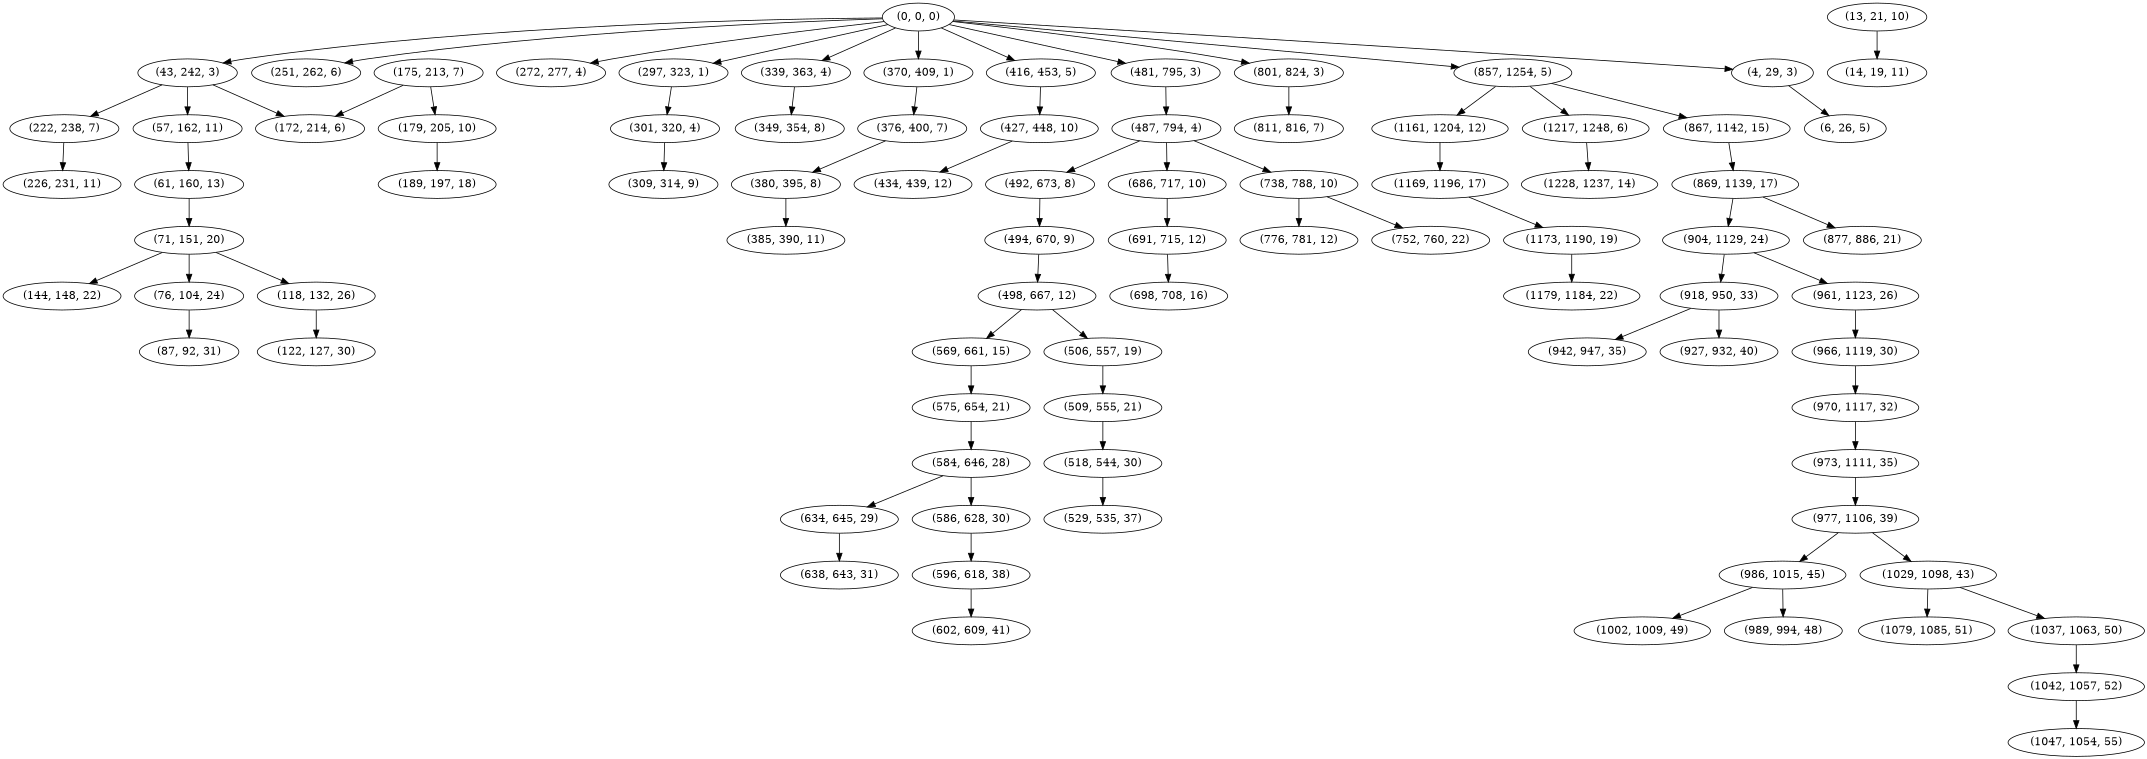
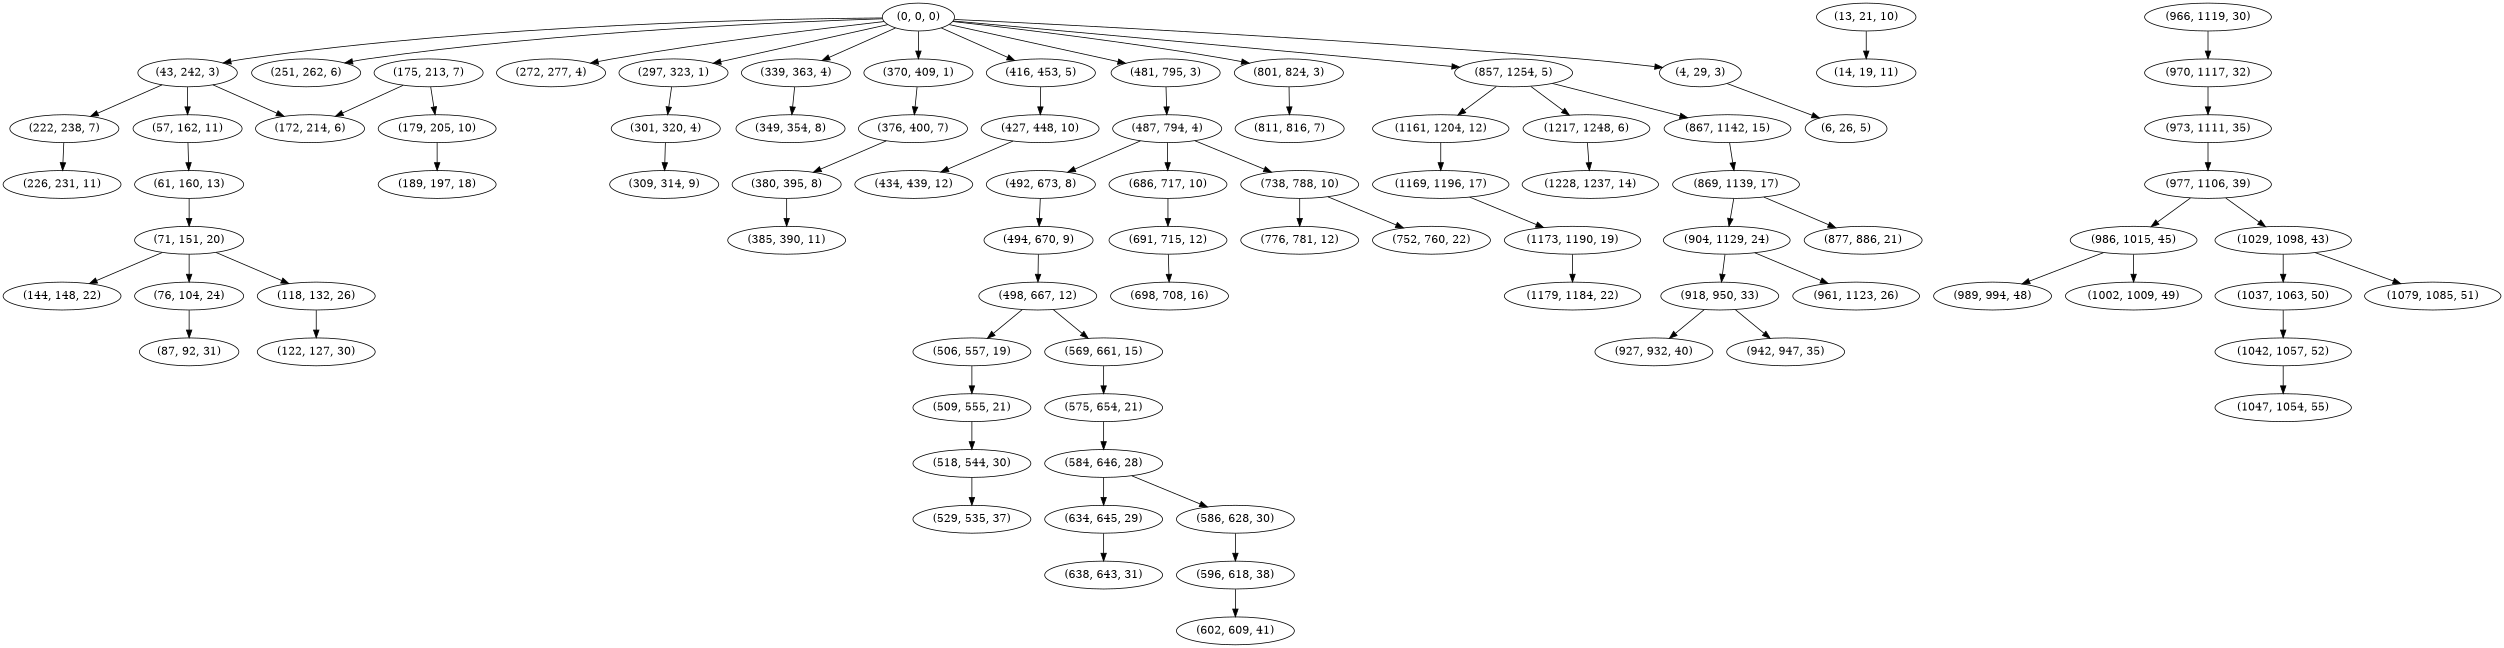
edge "(961, 1123, 26)" -> "(966, 1119, 30)": removed
